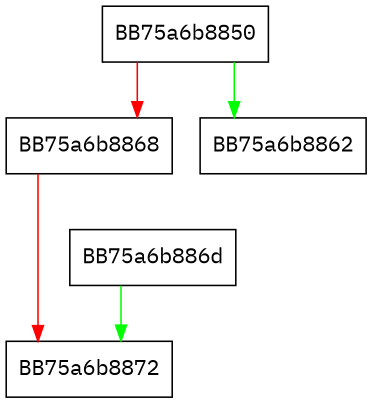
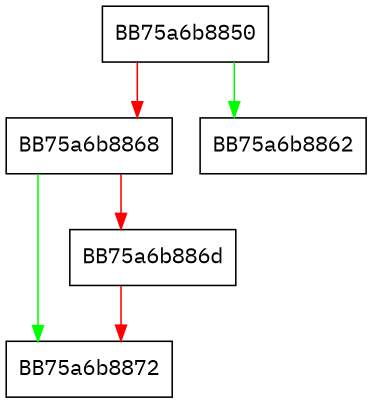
edge "BB75a6b8868" -> "BB75a6b886d": added
edge "BB75a6b8868" -> "BB75a6b8872": color red -> green
edge "BB75a6b886d" -> "BB75a6b8872": color green -> red
